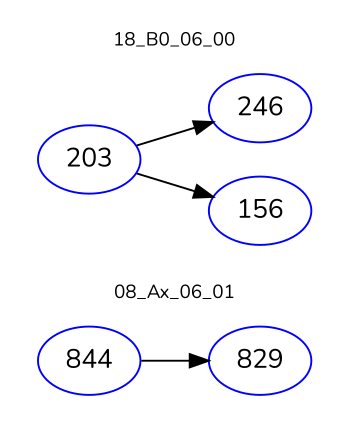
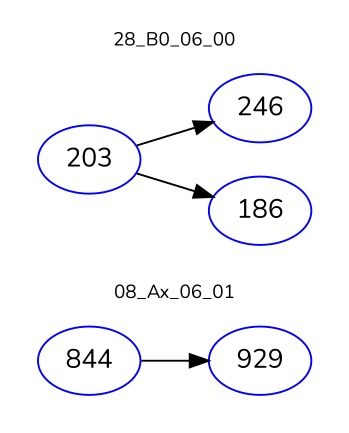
cluster "18_B0_06_00": label "18_B0_06_00" -> "28_B0_06_00"
node "156": label "156" -> "186"
node "829": label "829" -> "929"
